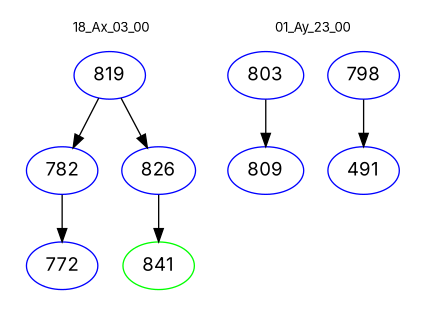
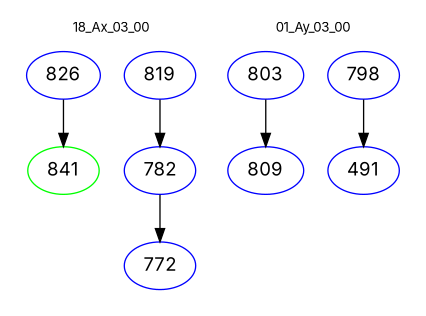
cluster "01_Ay_23_00": label "01_Ay_23_00" -> "01_Ay_03_00"
edge "819" -> "826": removed
